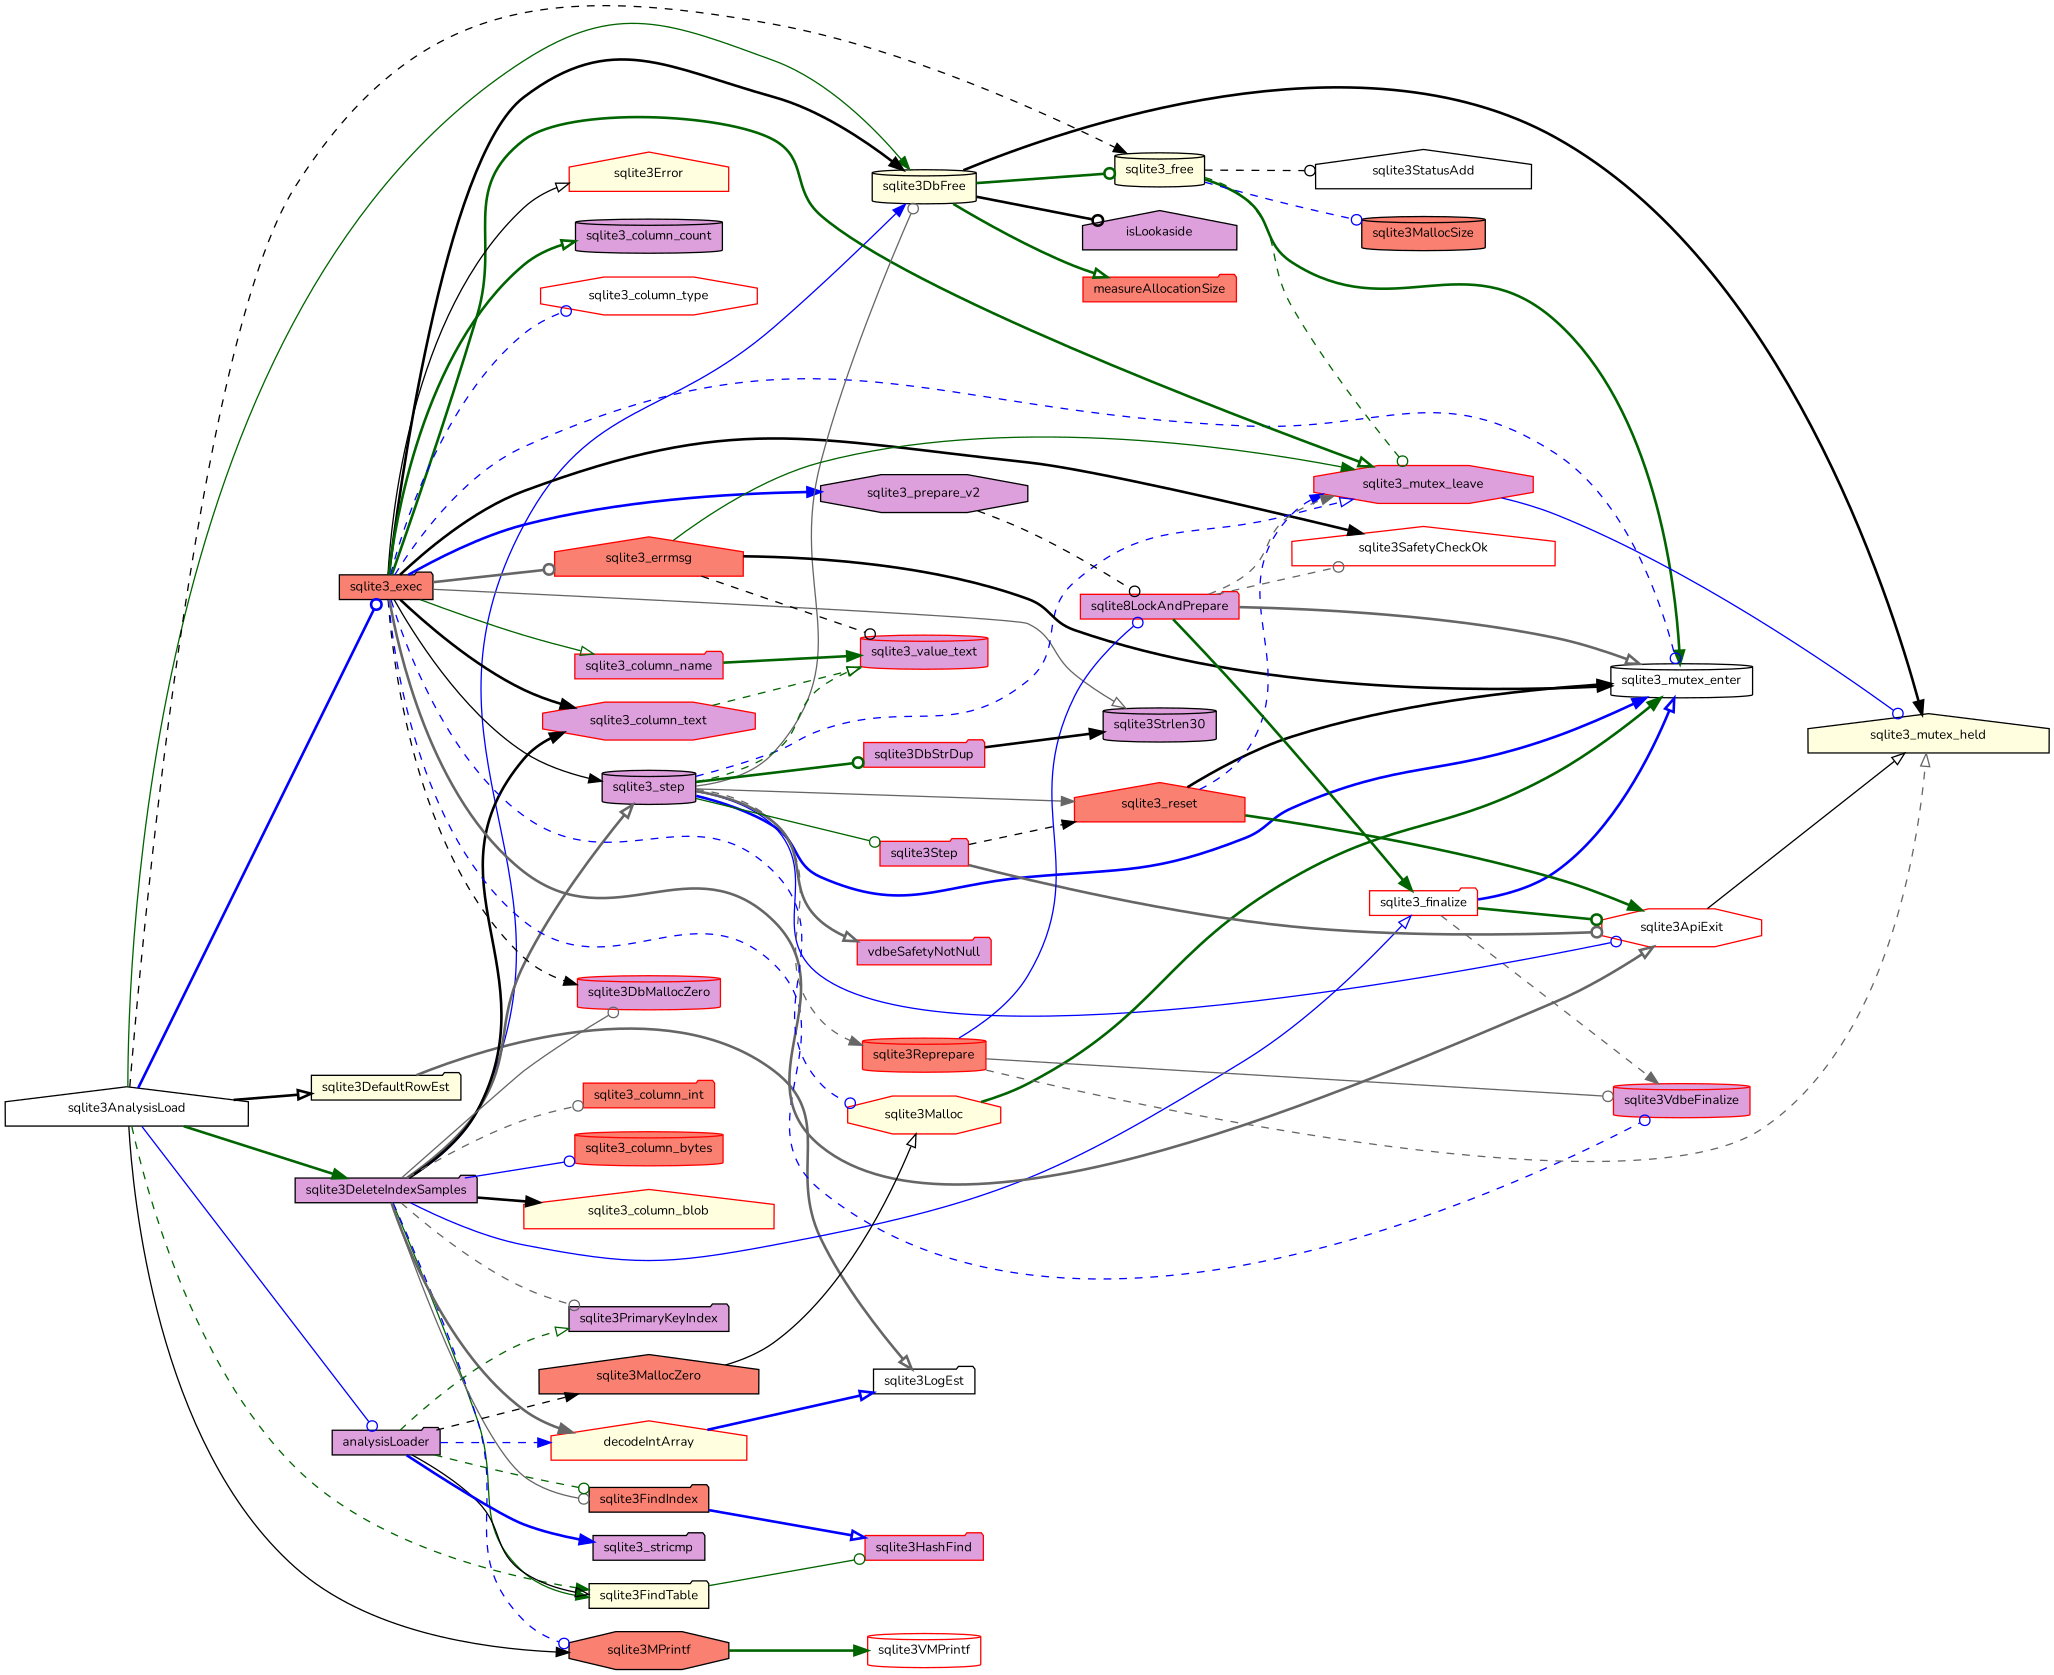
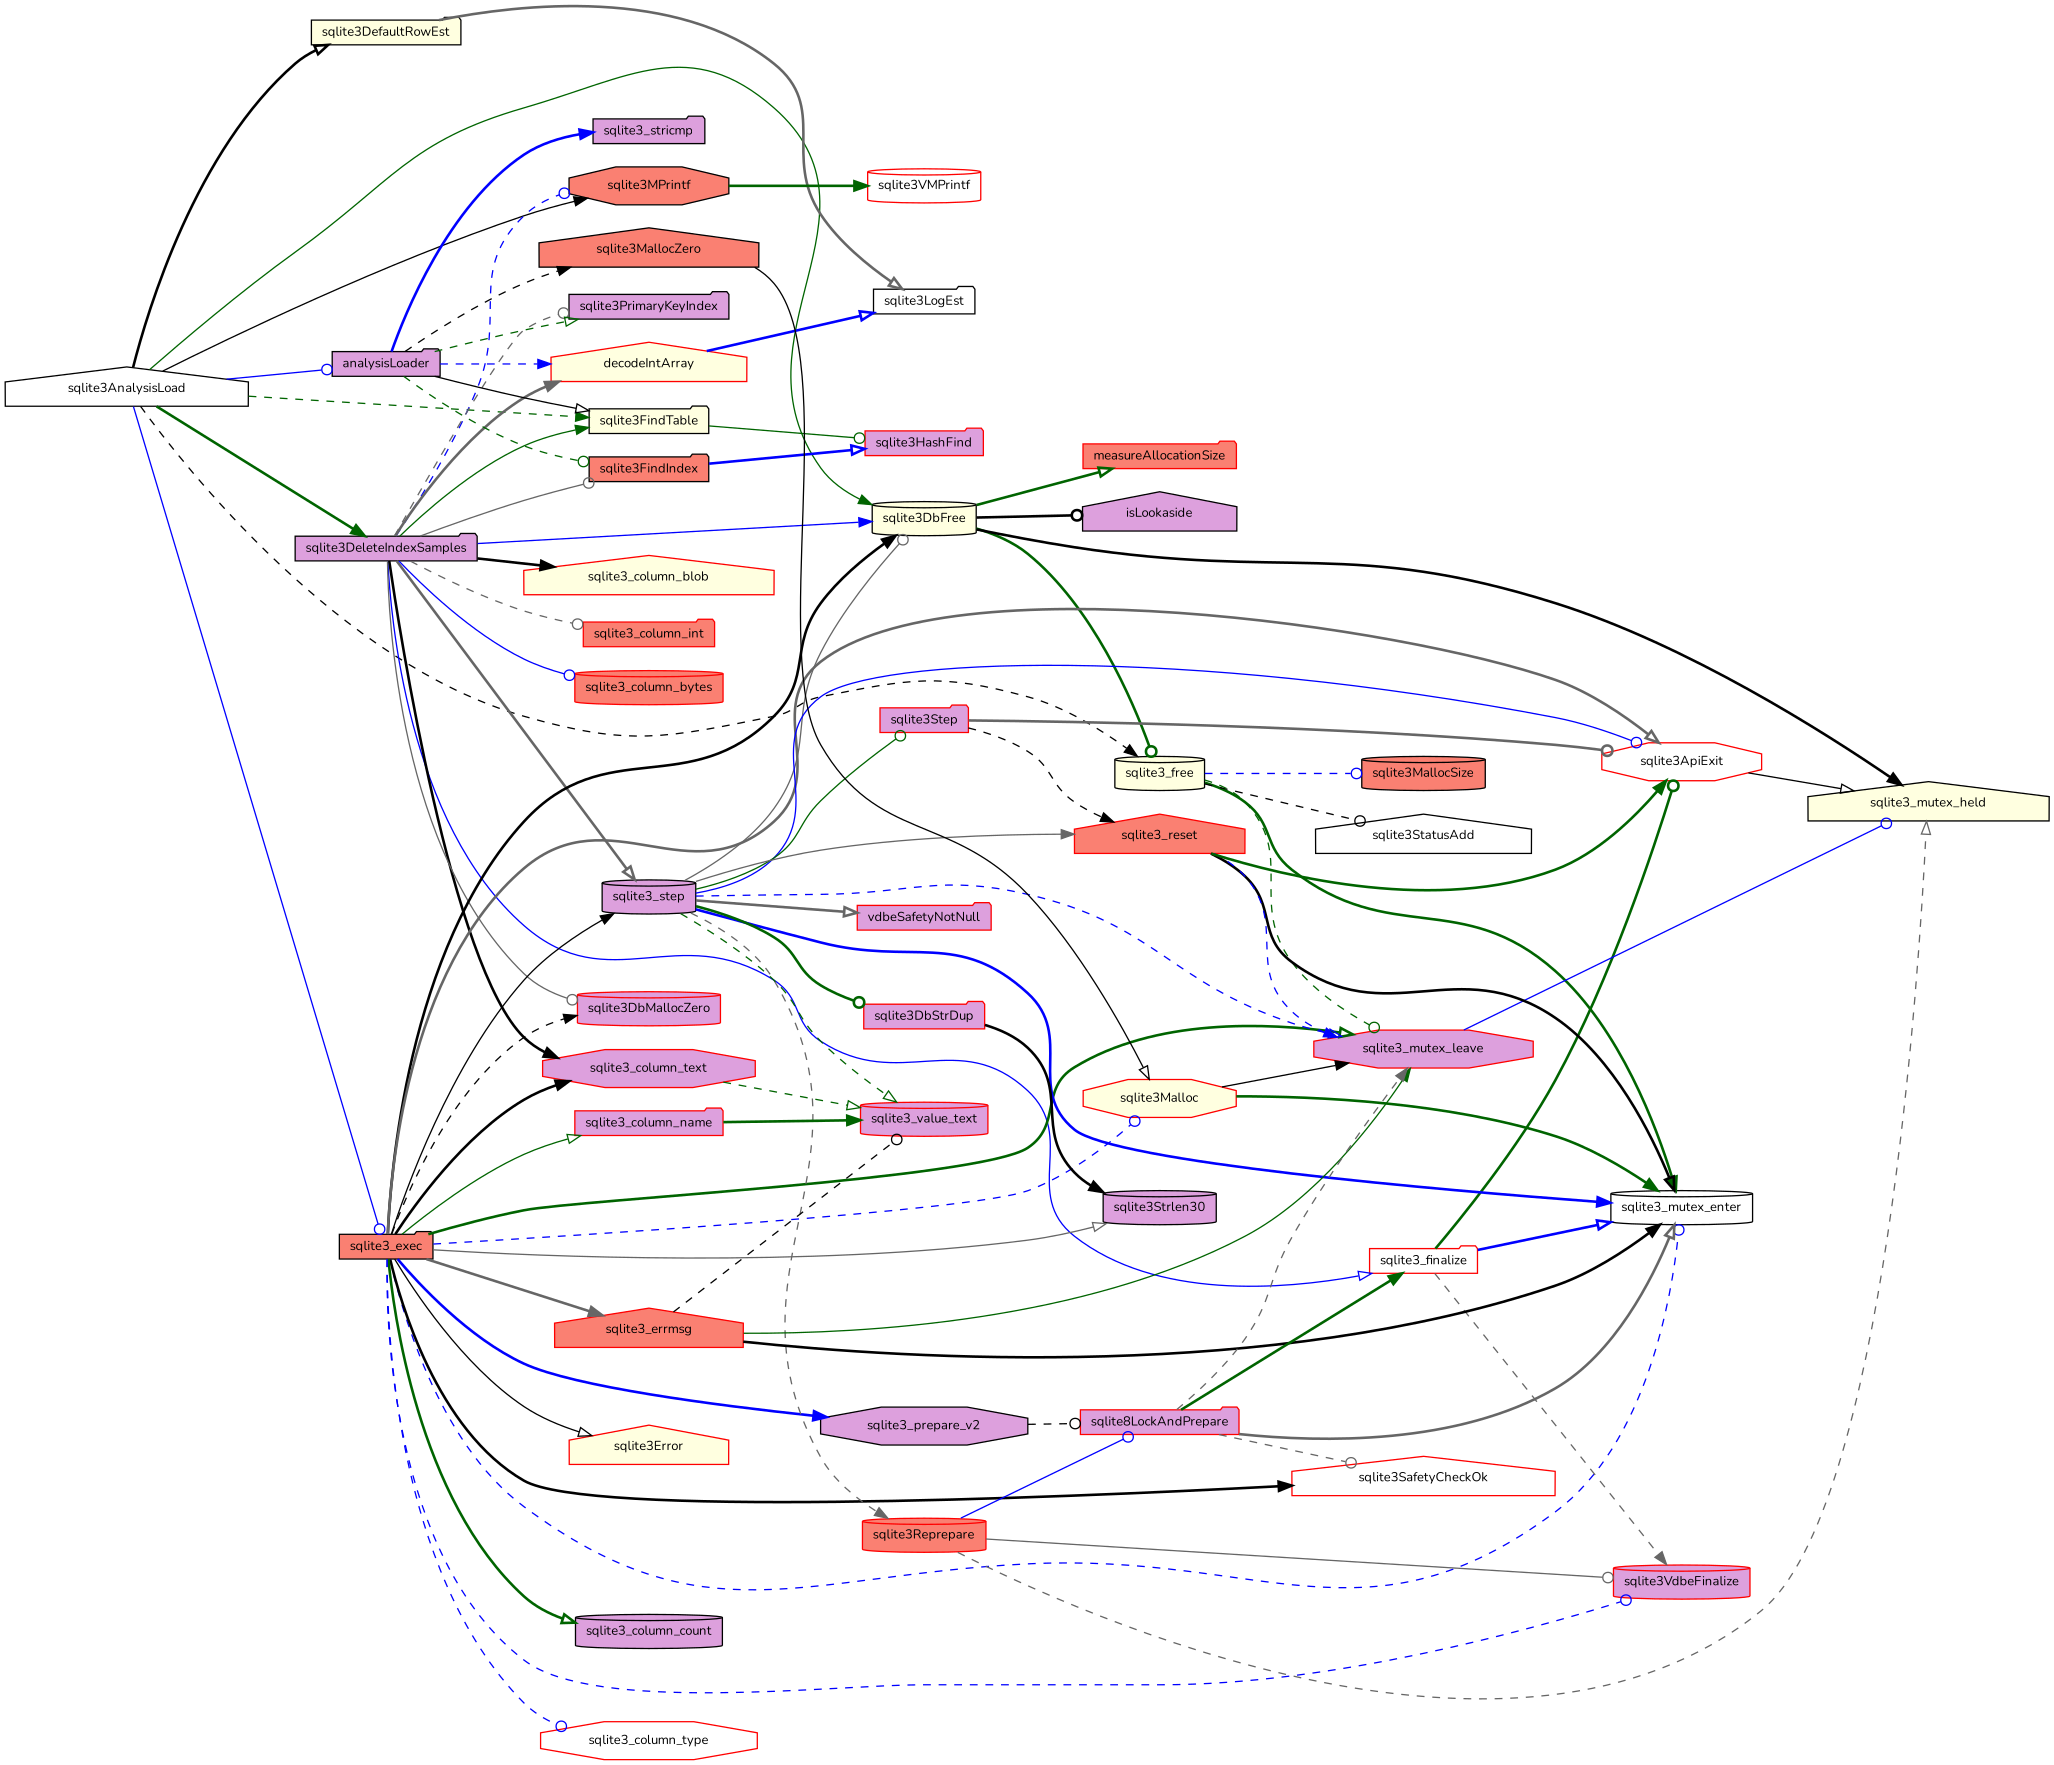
edge "sqlite3_exec" -> "sqlite3_errmsg": arrowhead odot -> normal
edge "sqlite3AnalysisLoad" -> "sqlite3_exec": style bold -> solid
edge "sqlite3Malloc" -> "sqlite3_mutex_leave": added
